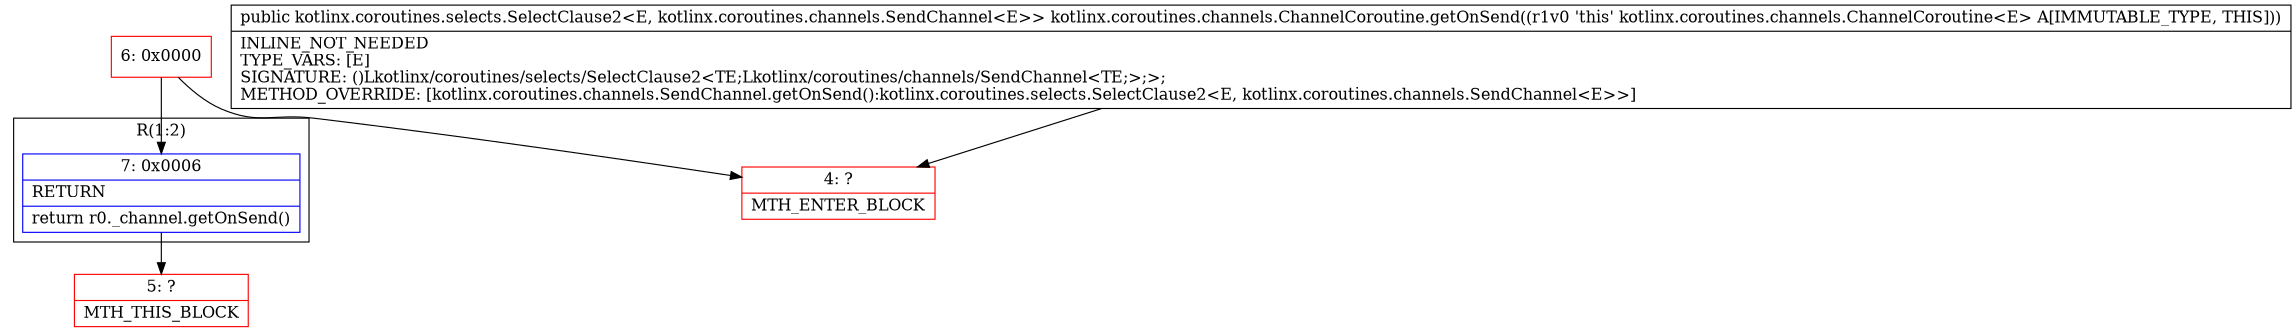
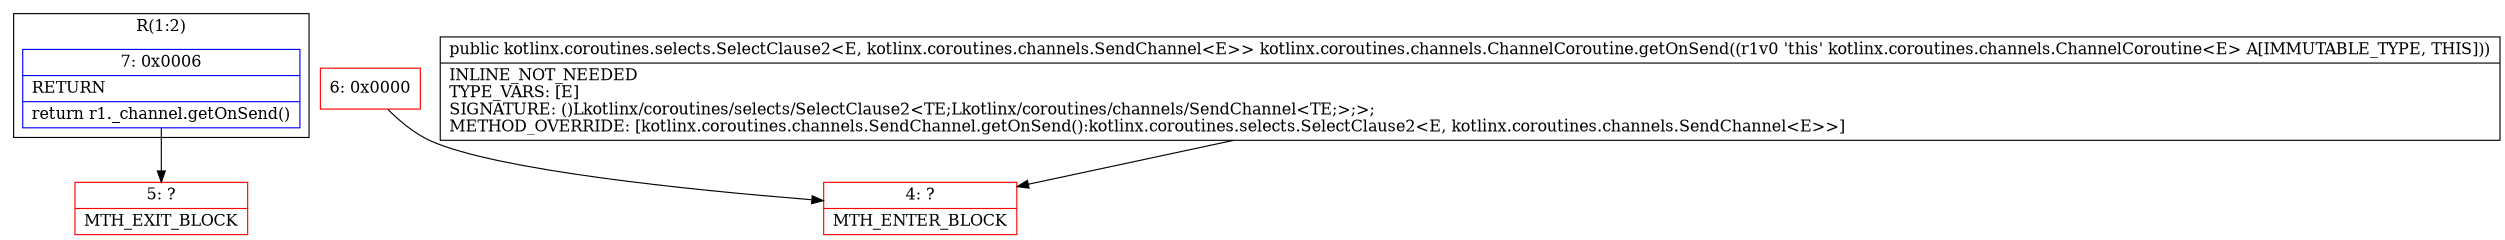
edge "6: 0x0000" -> "7: 0x0006": removed
node "7: 0x0006": text "return r0._channel.getOnSend()" -> "return r1._channel.getOnSend()"
node "5: ?": text "MTH_THIS_BLOCK" -> "MTH_EXIT_BLOCK"
